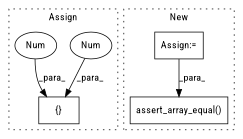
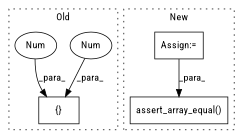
cluster "Assign": label "Assign" -> "Old"
